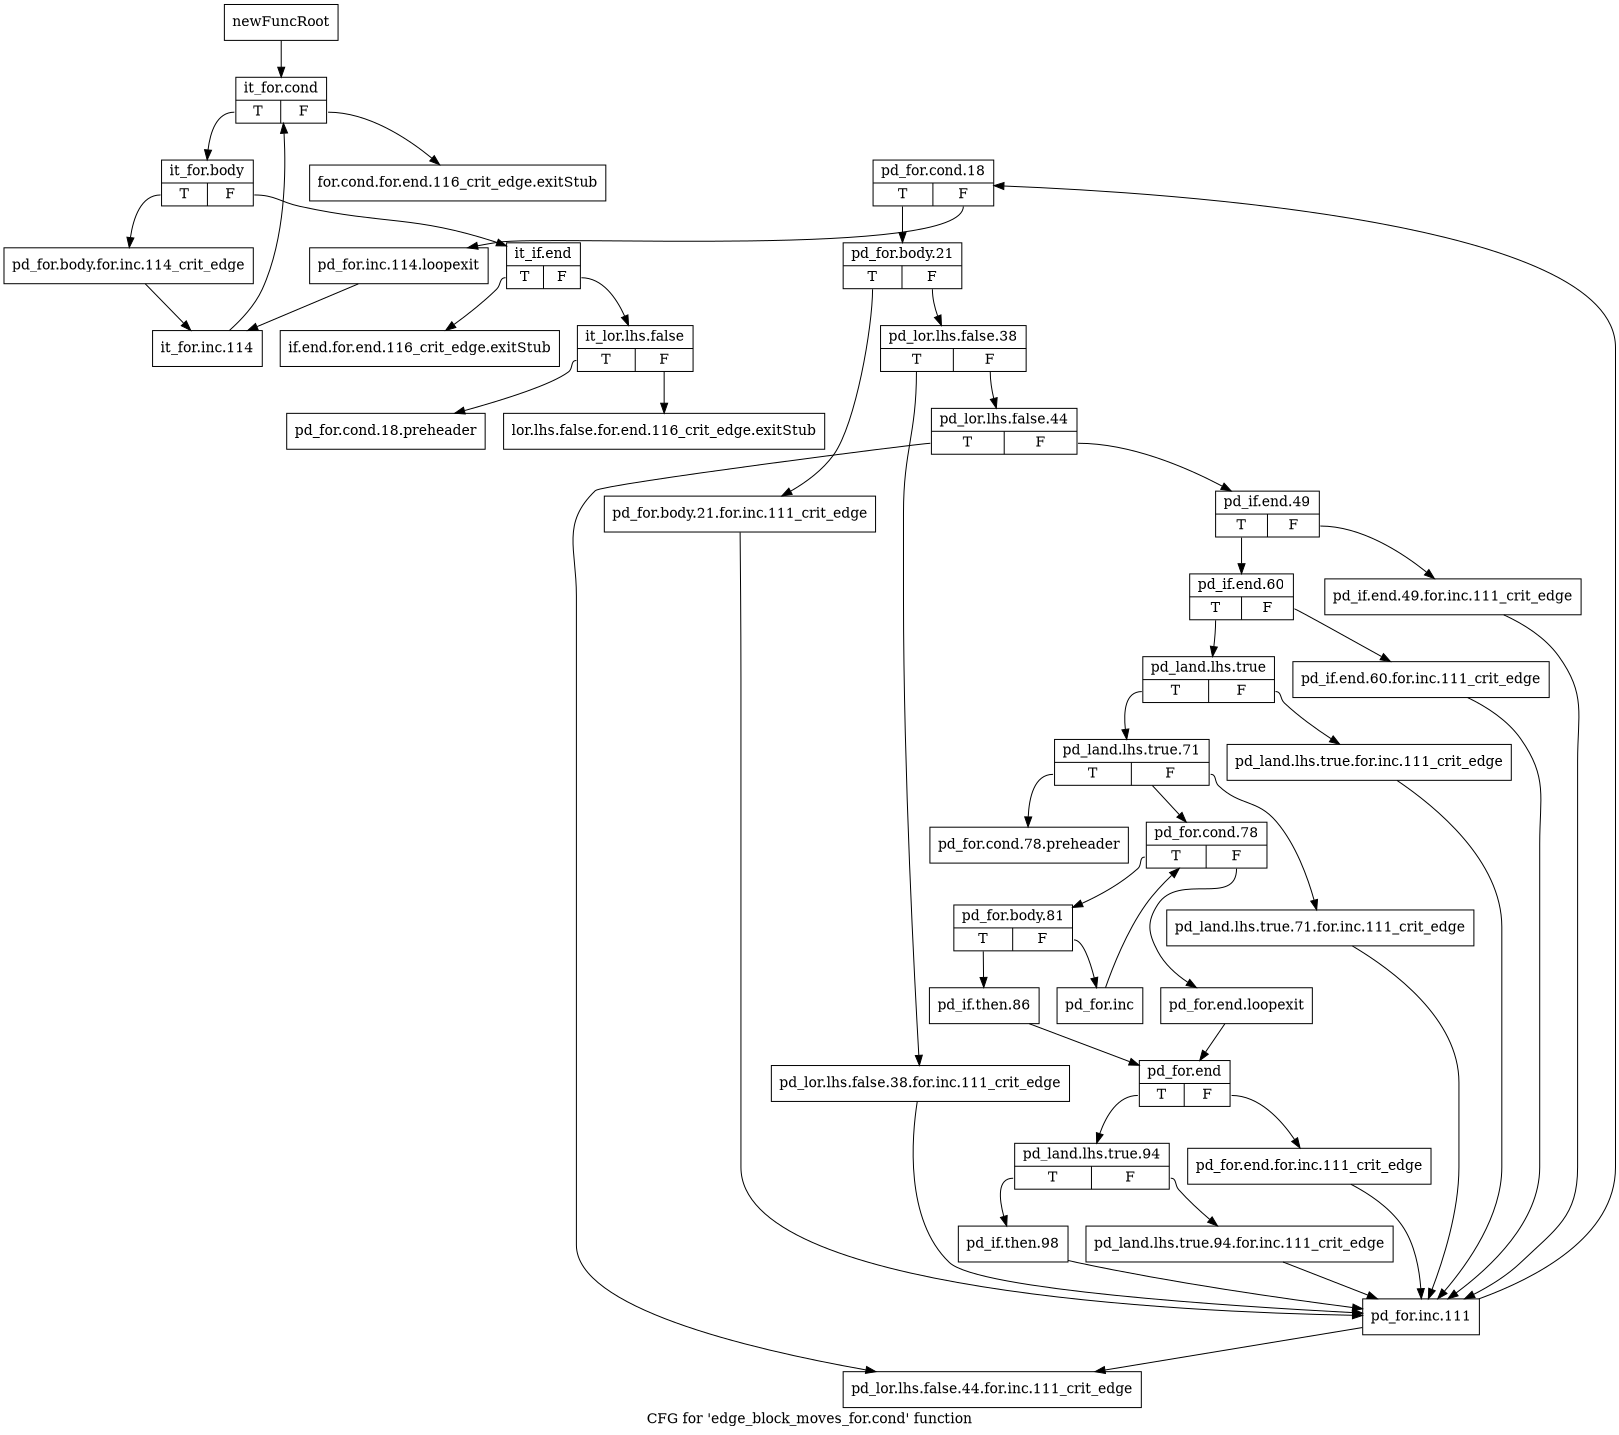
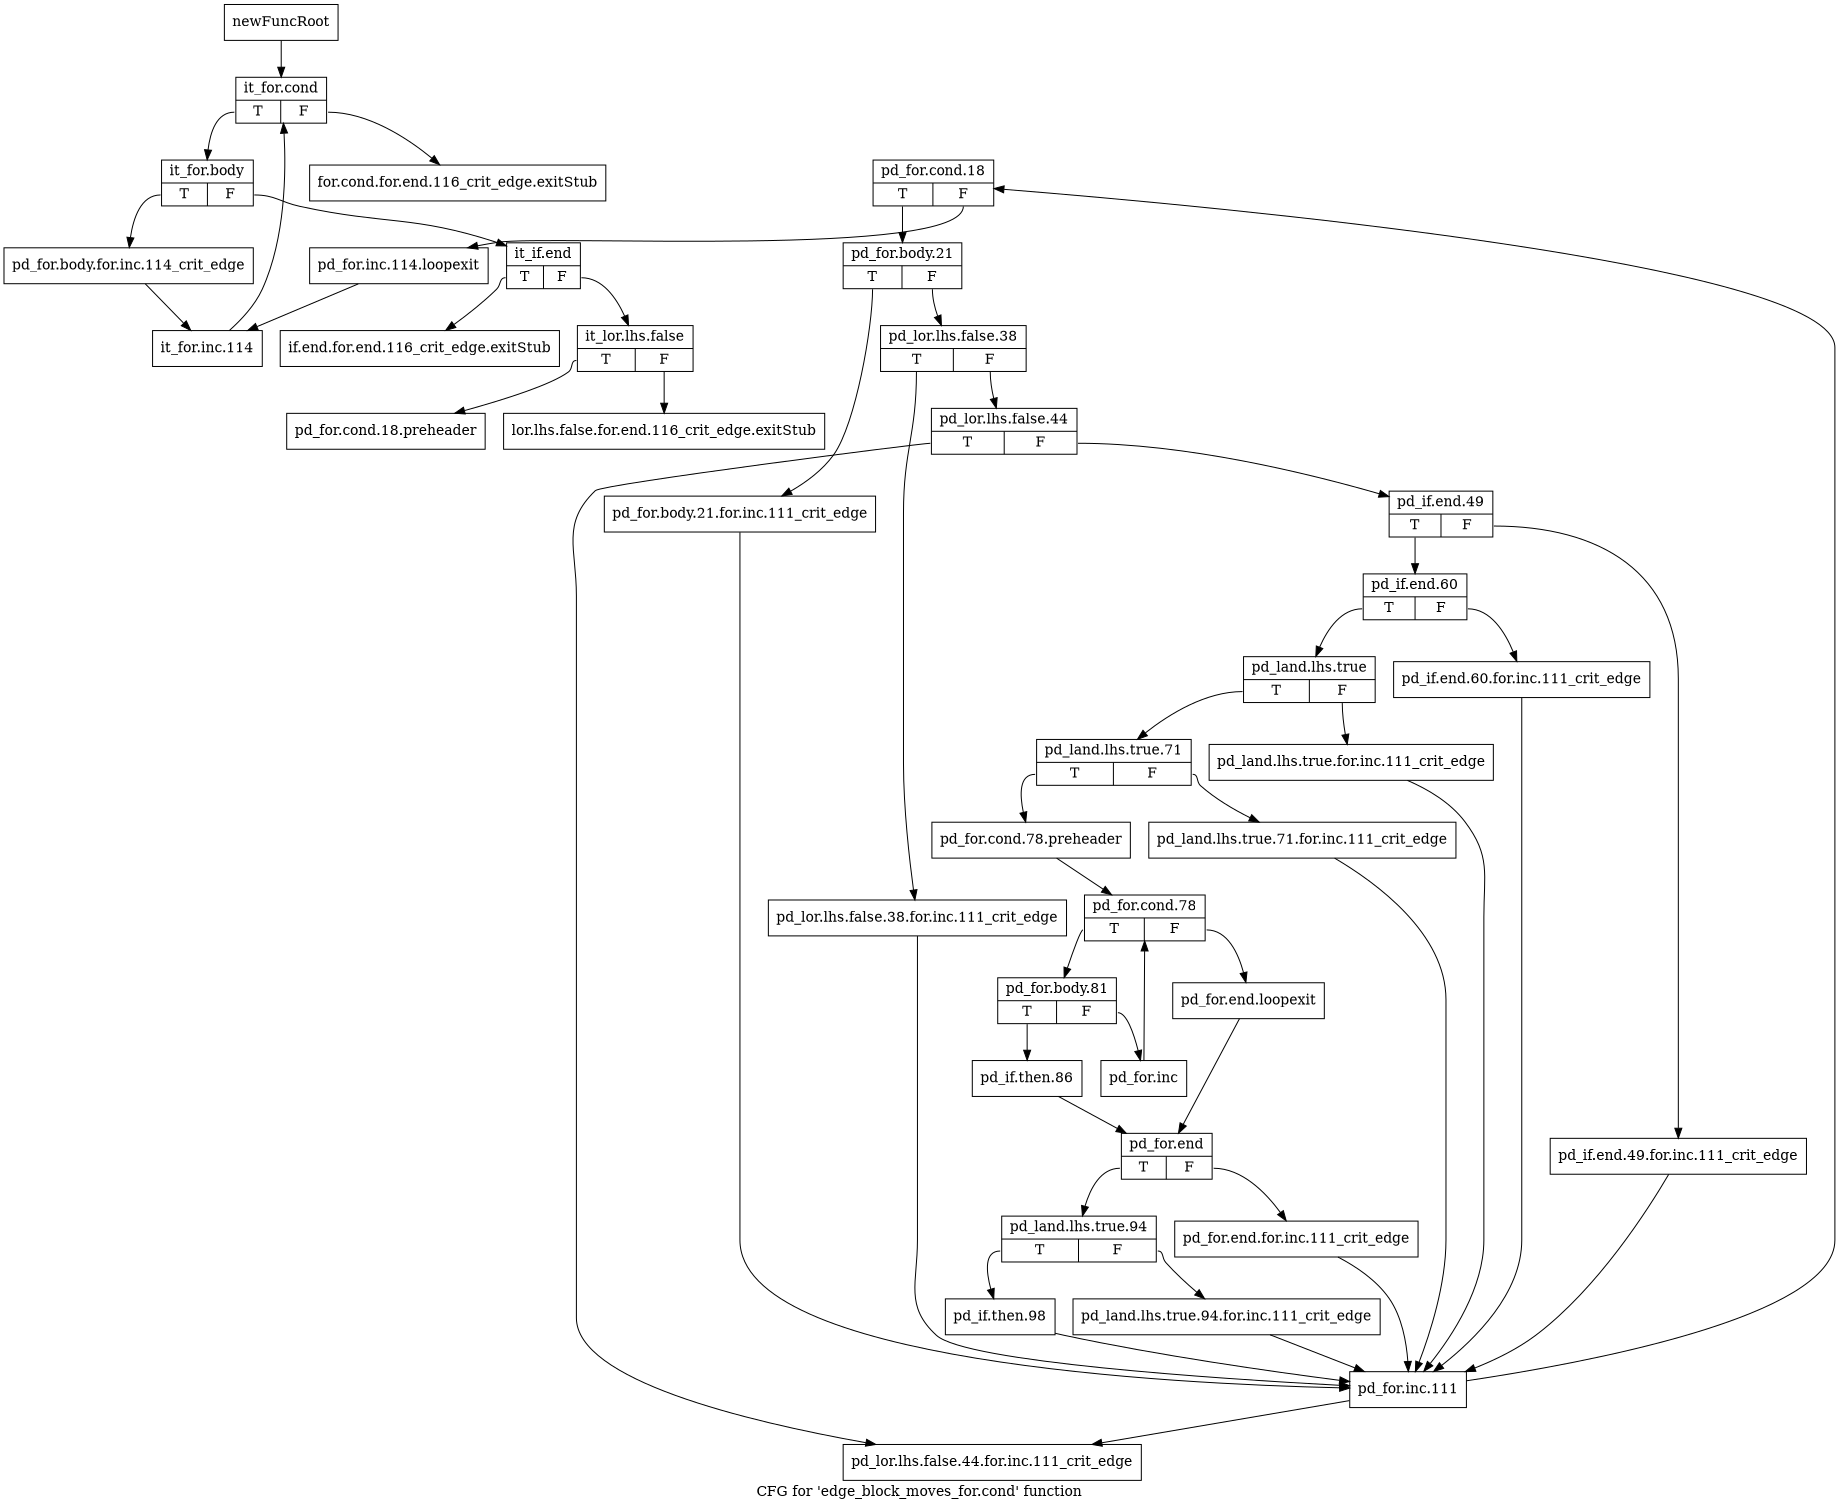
edge "pd_land.lhs.true.71" -> "pd_for.cond.78": now "pd_for.cond.78.preheader" -> "pd_for.cond.78"
